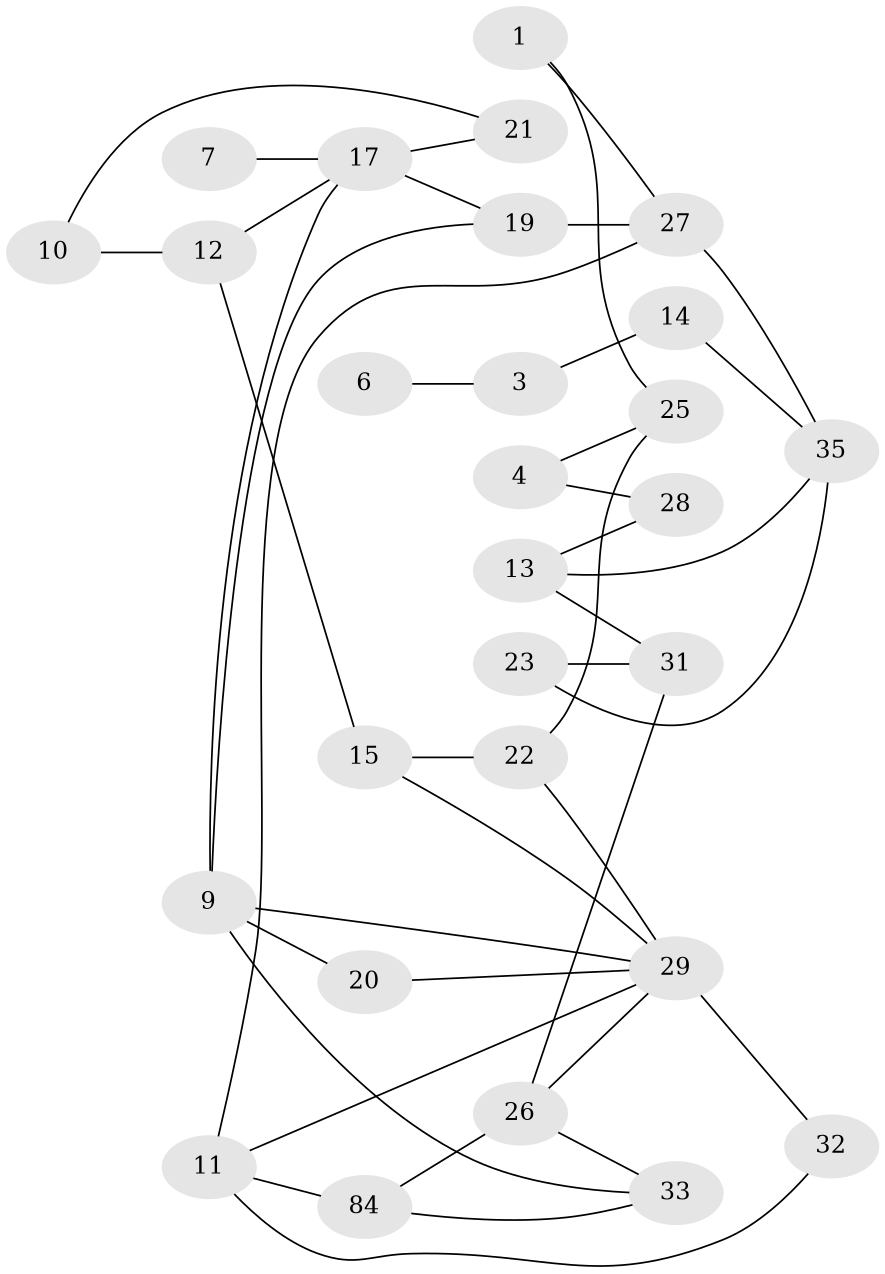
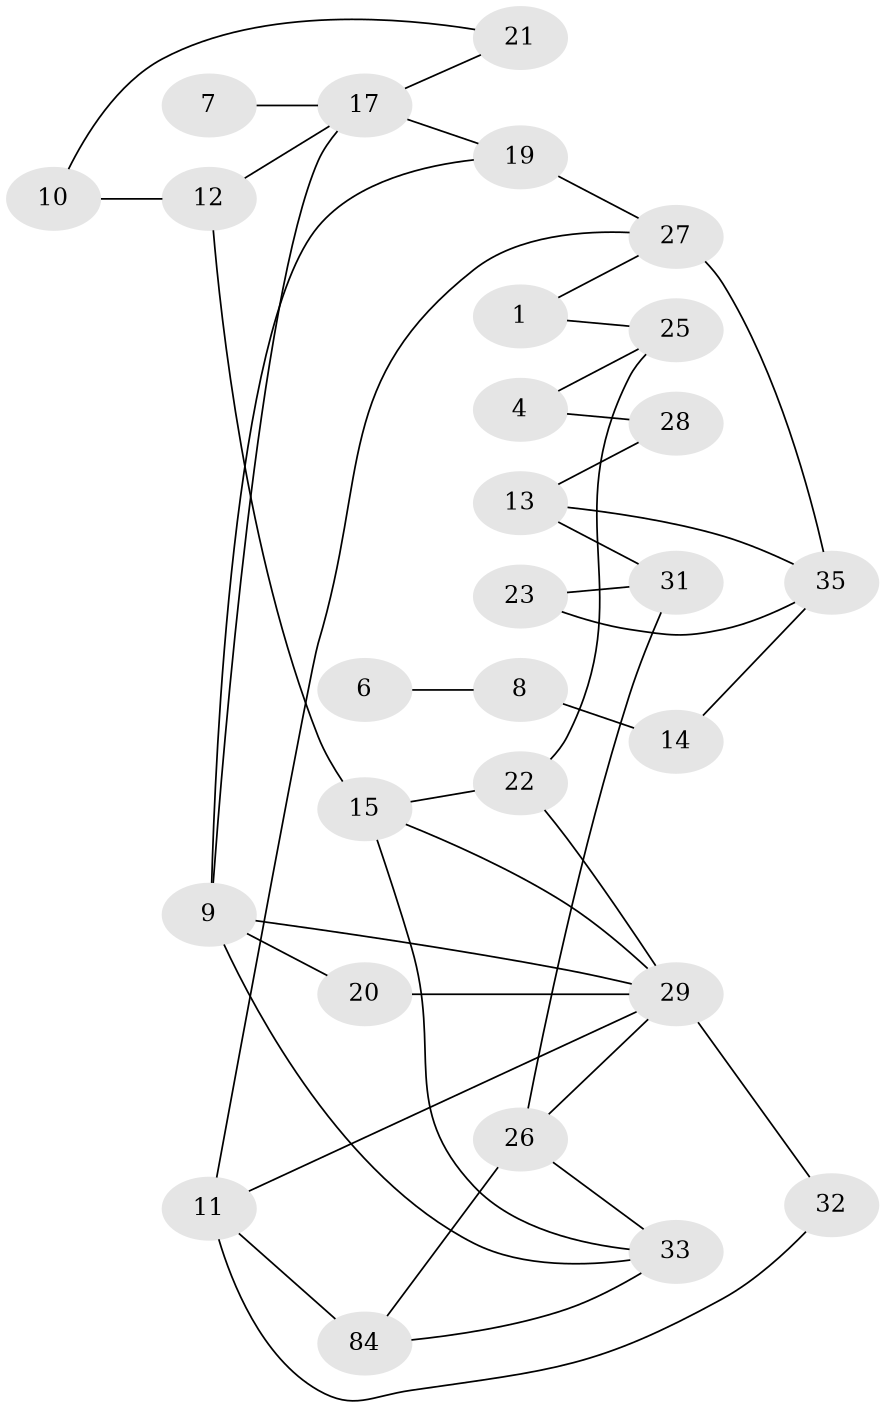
node "3": label "3" -> "8"
edge "15" -- "33": added
